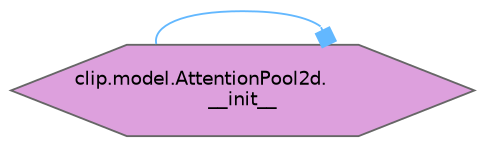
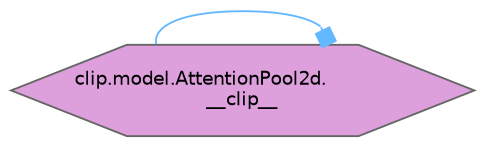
node "clip.model.AttentionPool2d. __init__": label "clip.model.AttentionPool2d. __init__" -> "clip.model.AttentionPool2d. __clip__"
